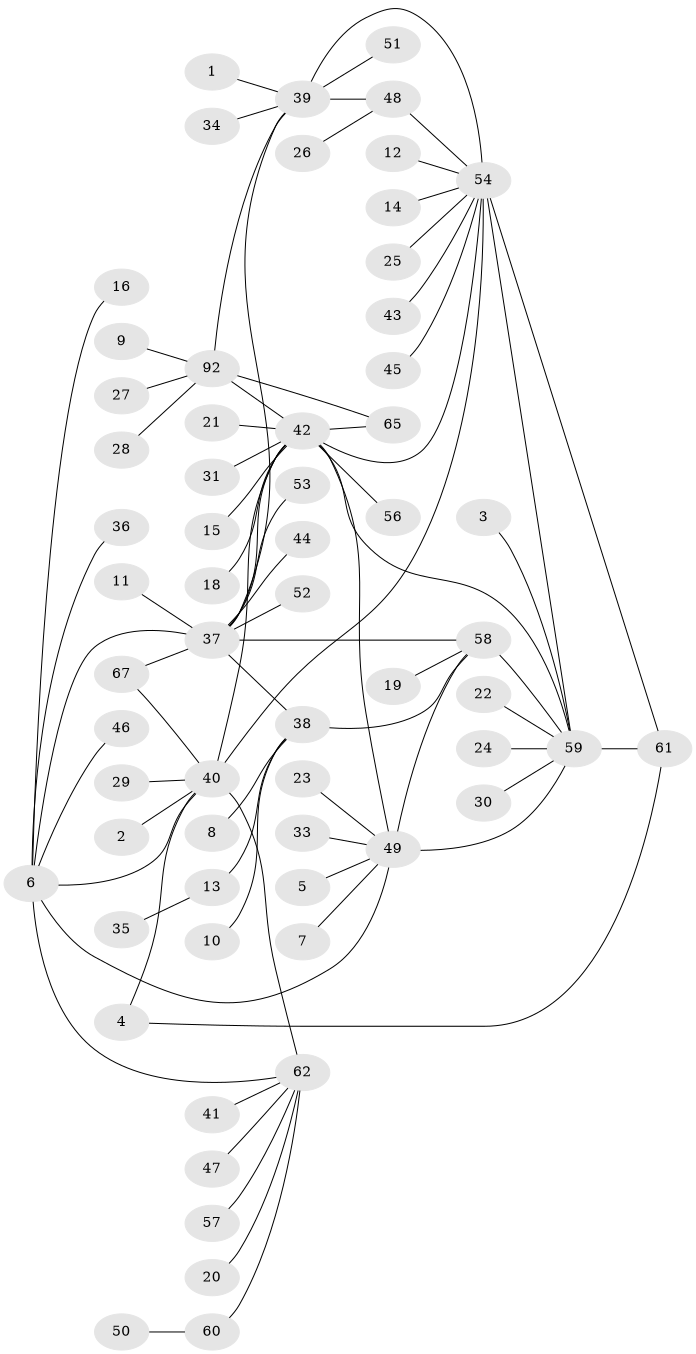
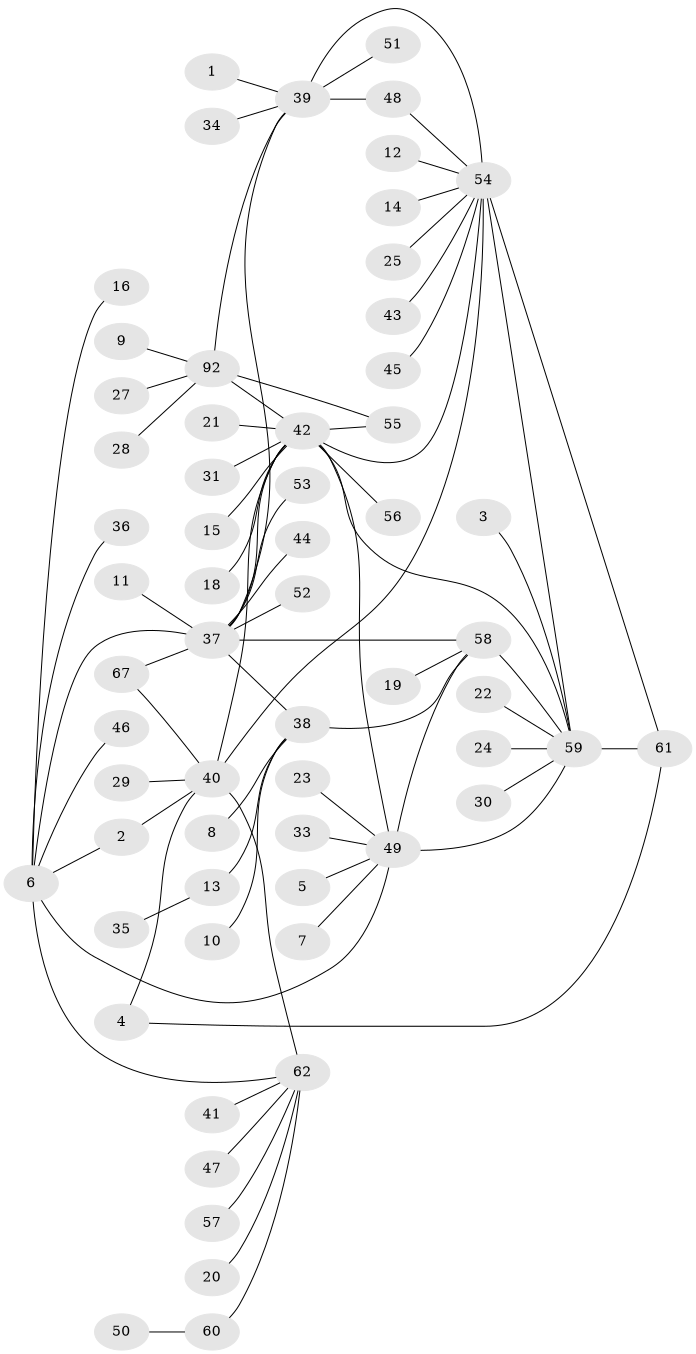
node "26": removed
node "65": label "65" -> "55"
edge "40" -- "6": now "2" -- "6"
